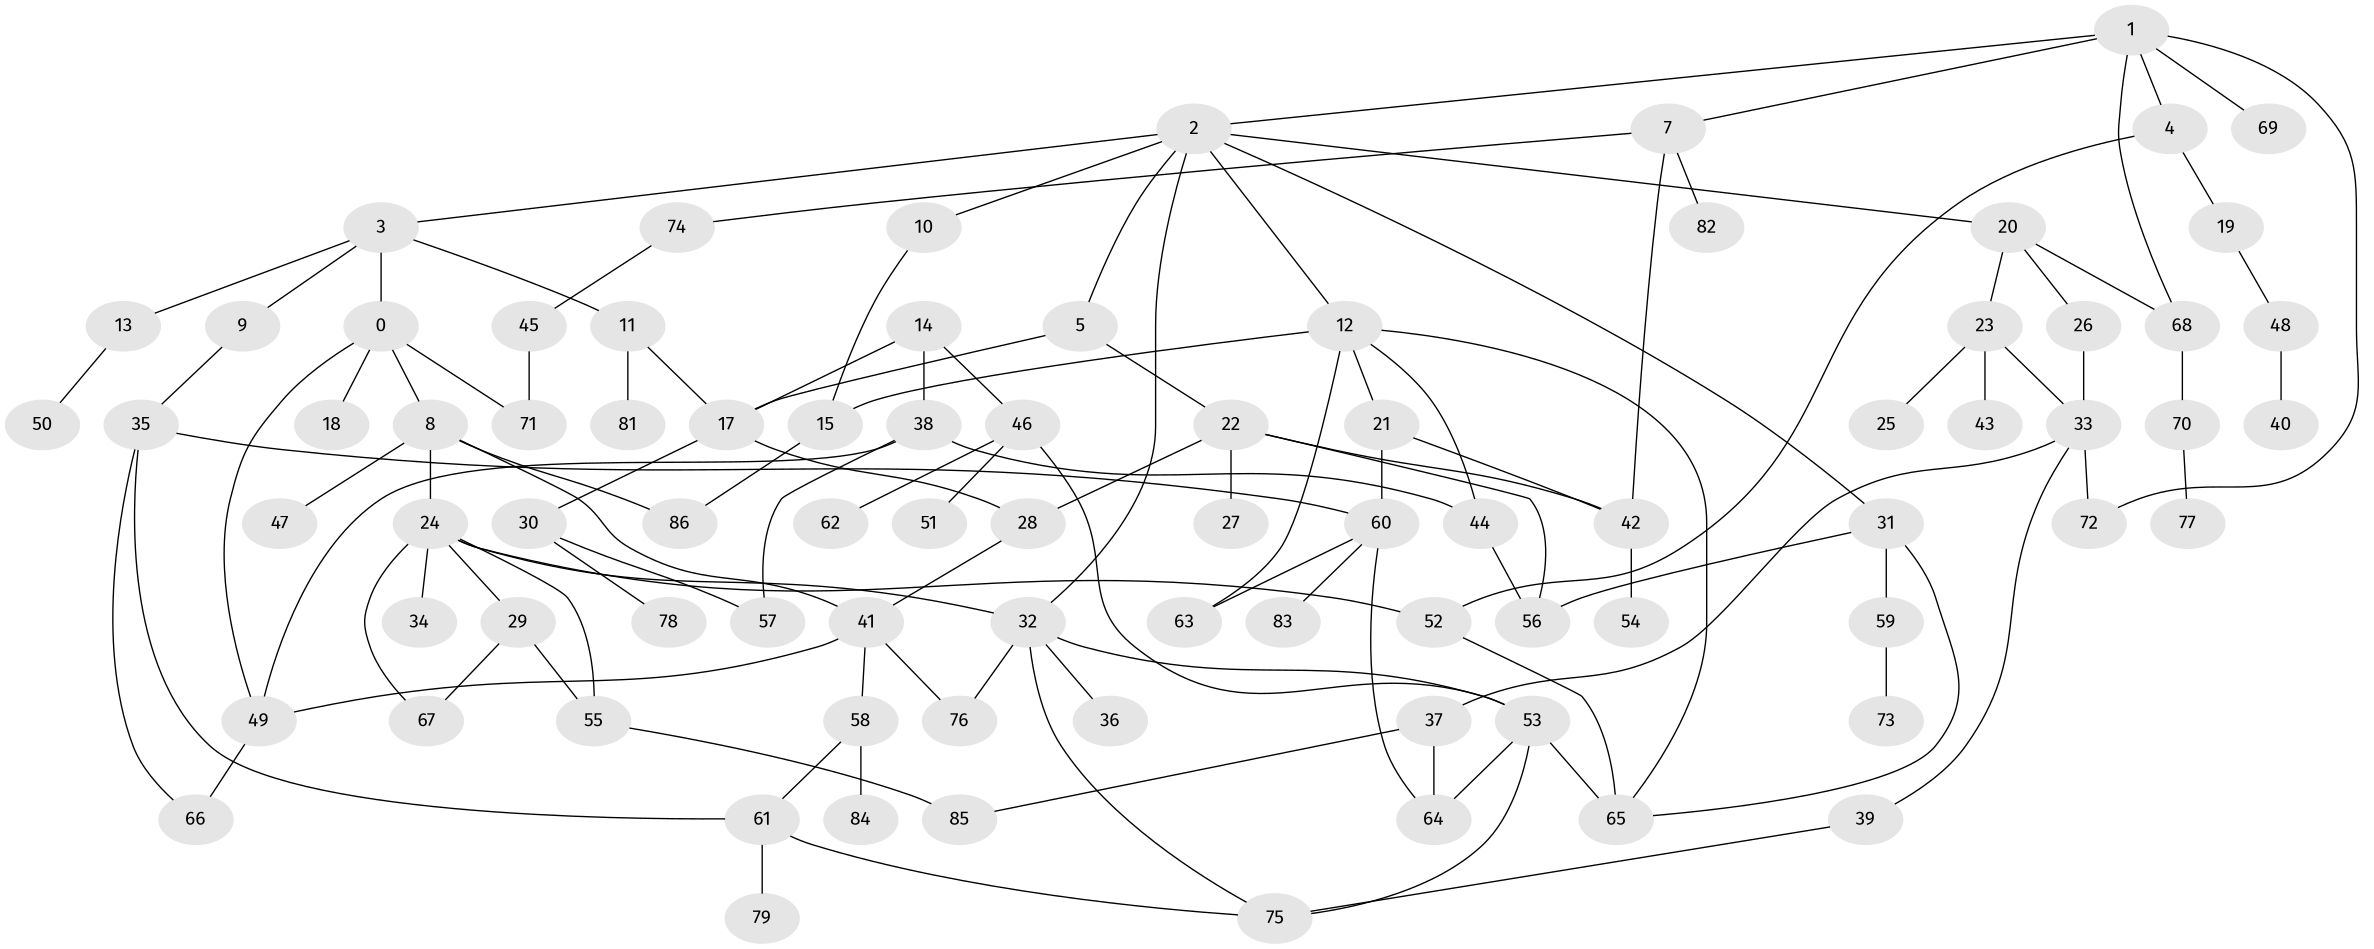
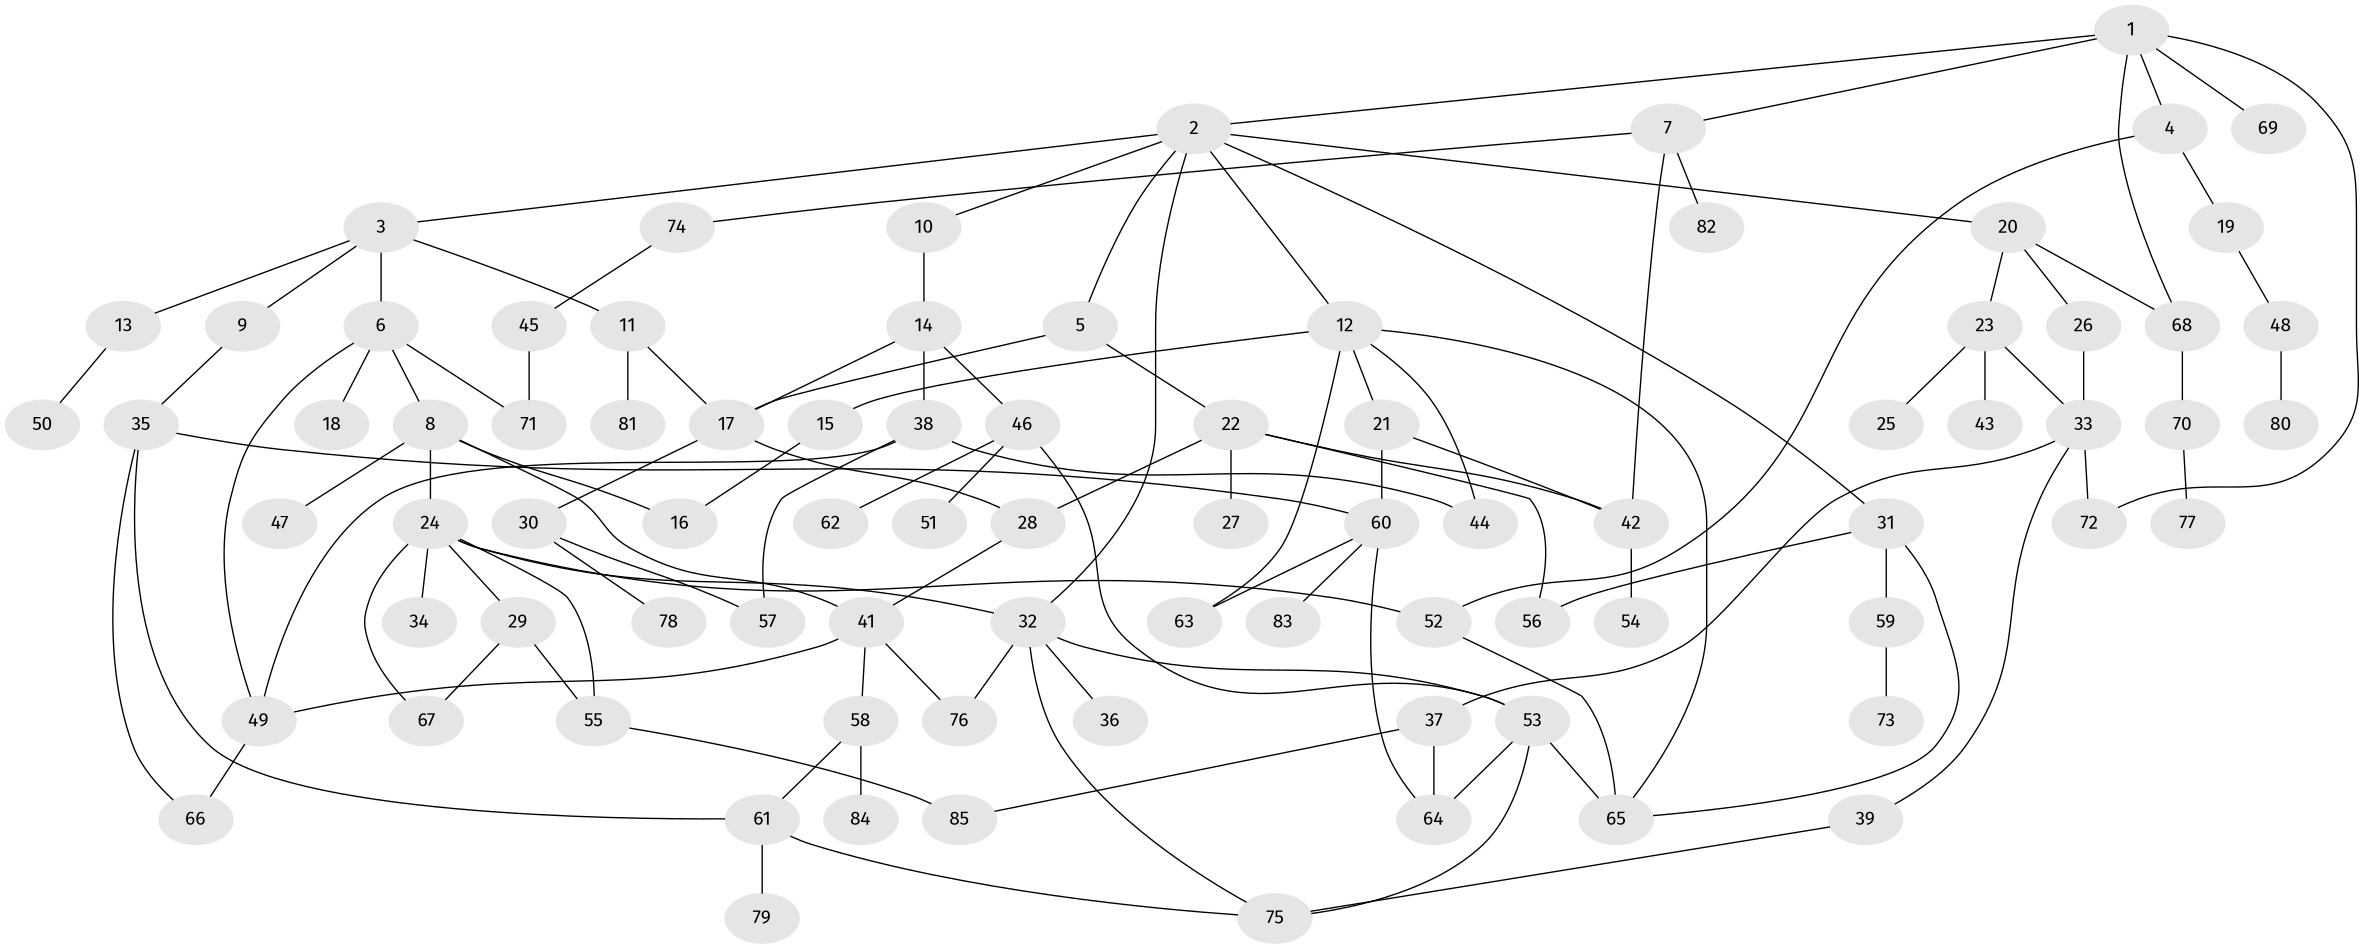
edge "10" -- "15": now "10" -- "14"
node "0": label "0" -> "6"
node "40": label "40" -> "80"
node "86": label "86" -> "16"
edge "44" -- "56": removed
